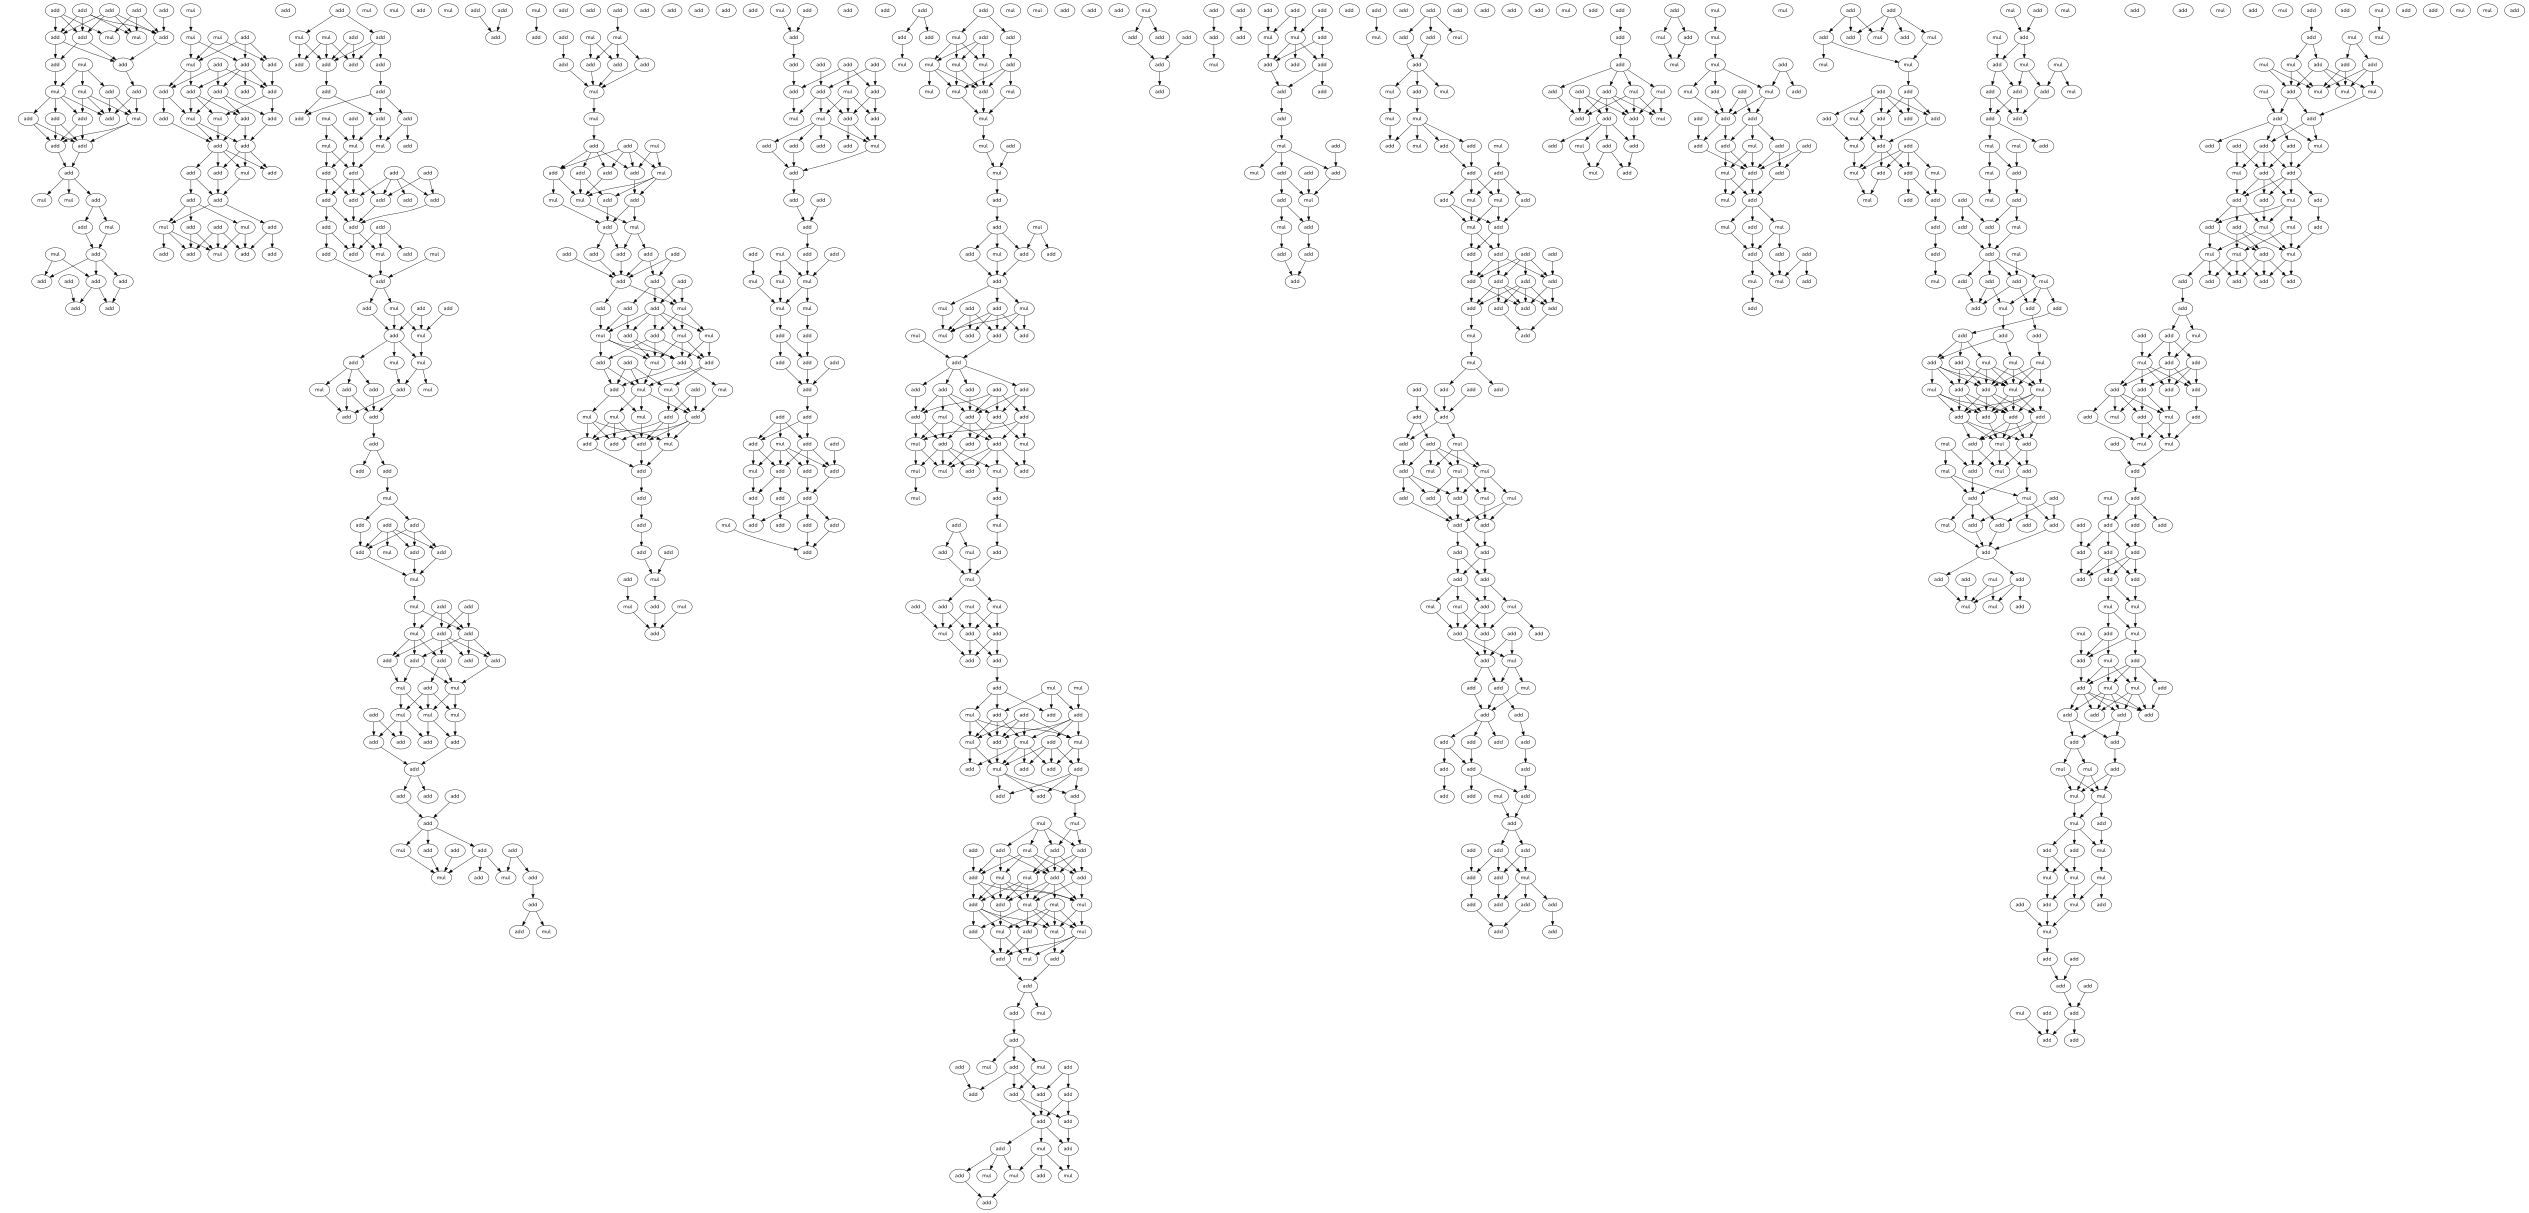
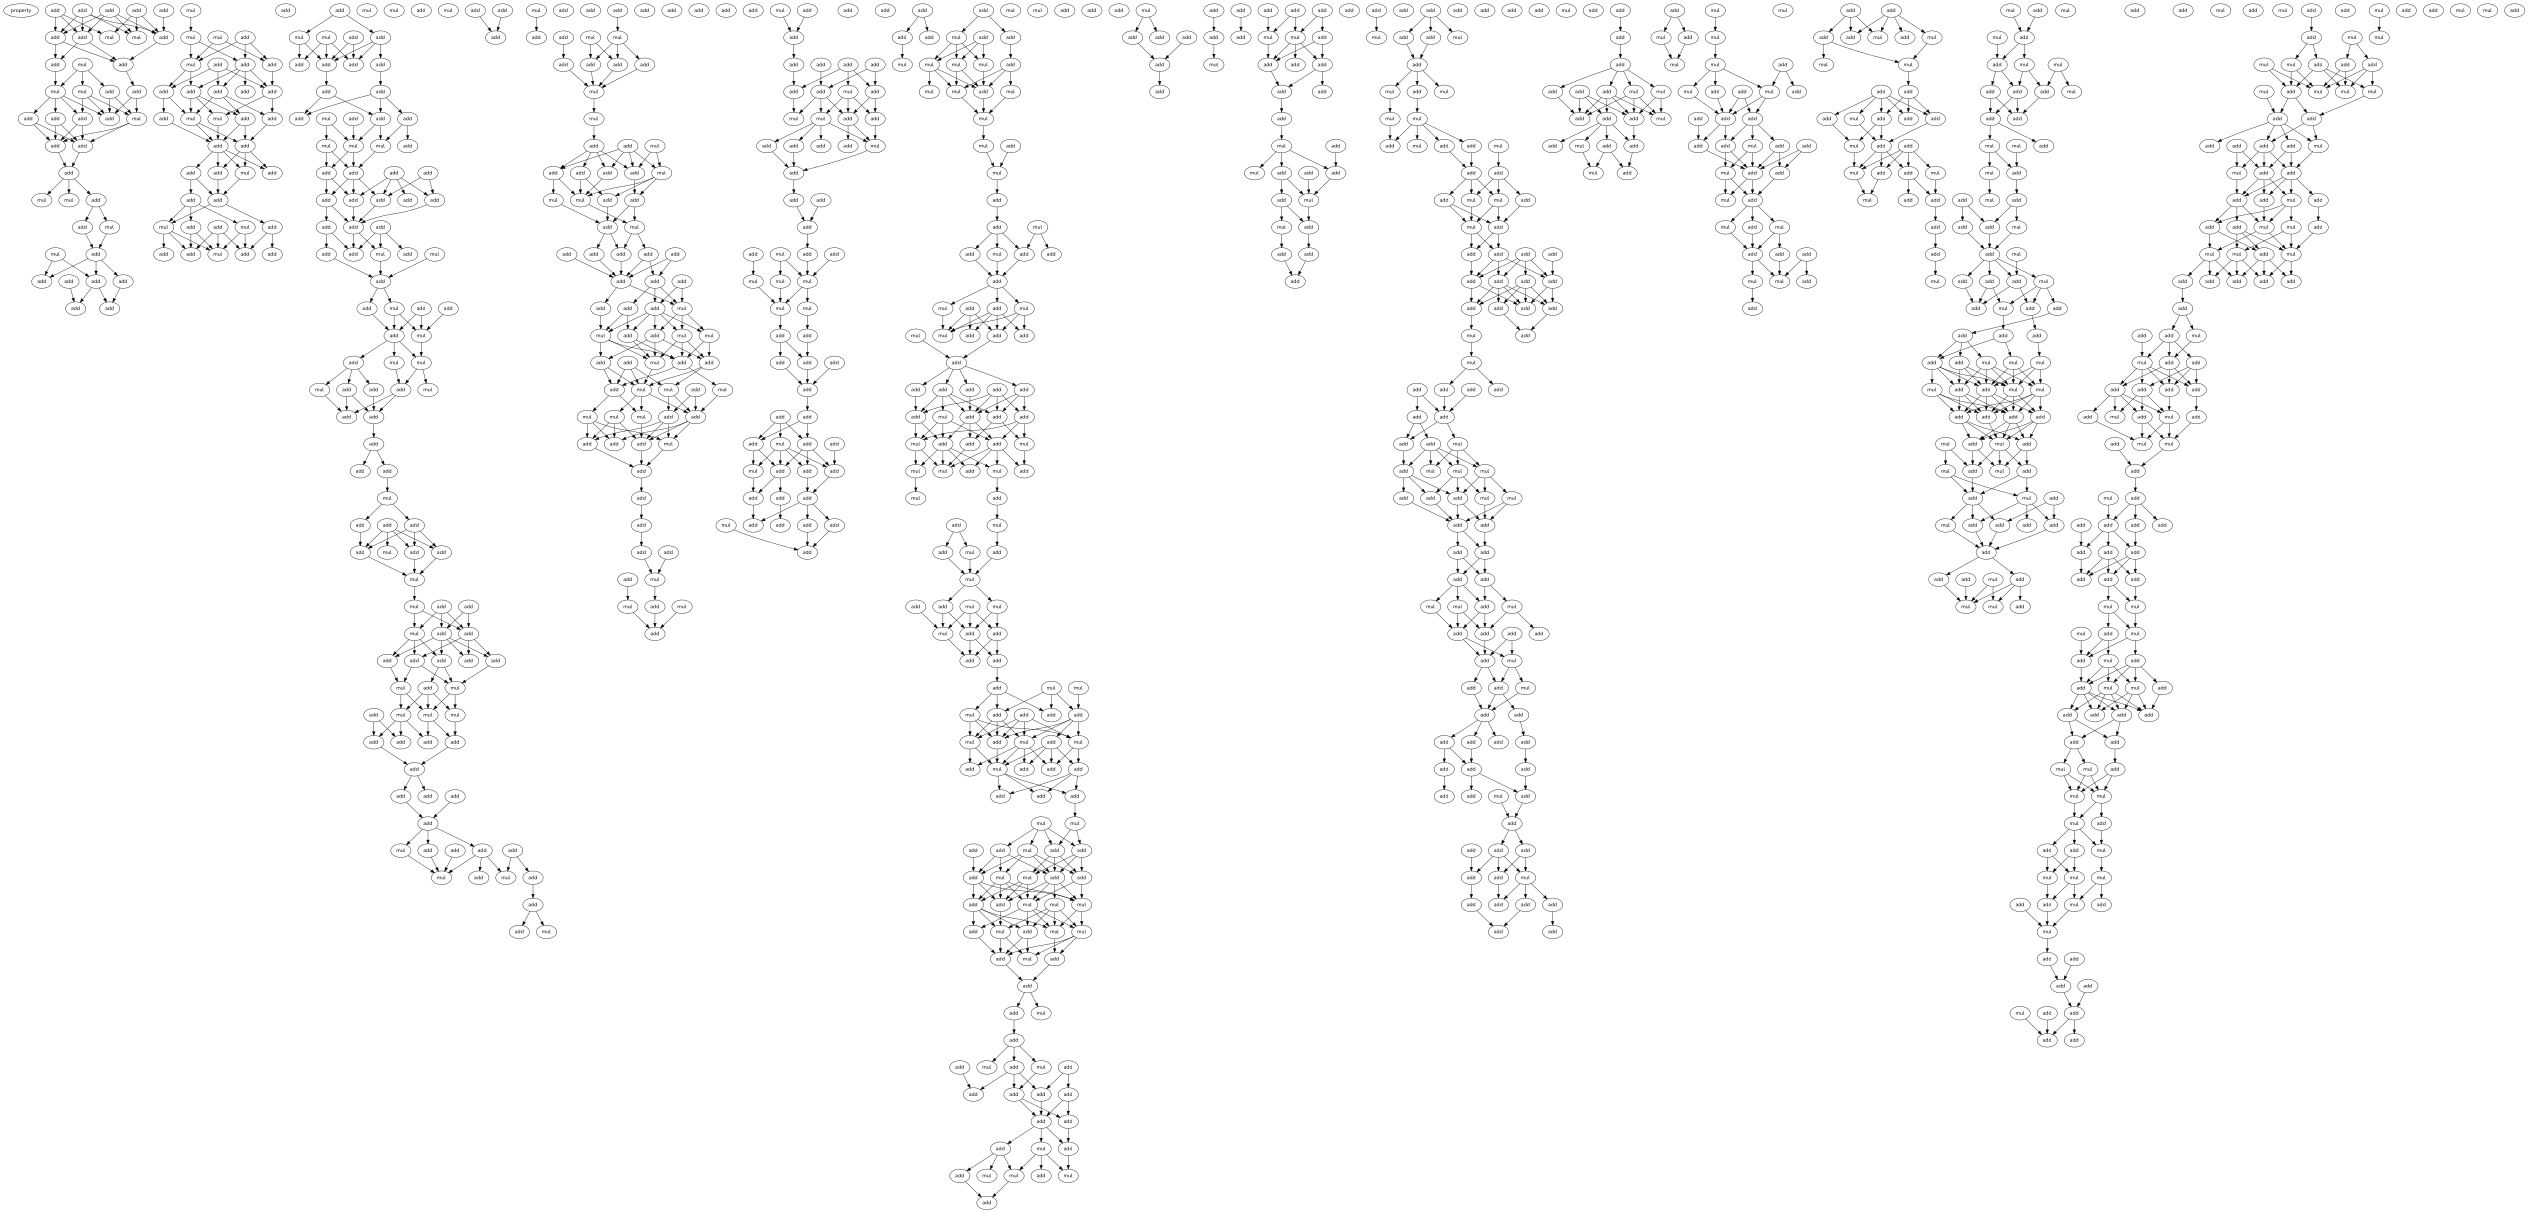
node "property": added
